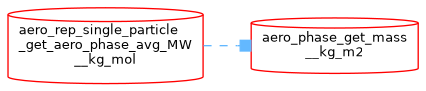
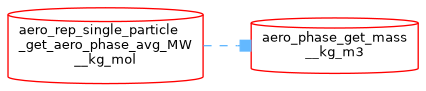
node "aero_phase_get_mass __kg_m2": label "aero_phase_get_mass __kg_m2" -> "aero_phase_get_mass __kg_m3"
